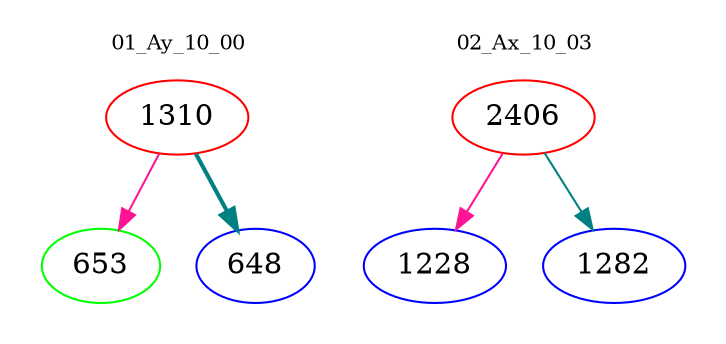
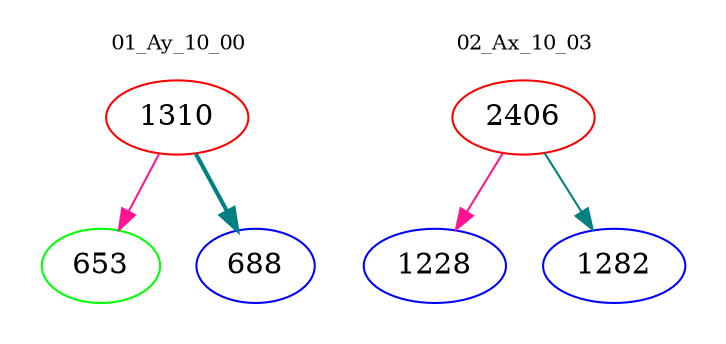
node "648": label "648" -> "688"
